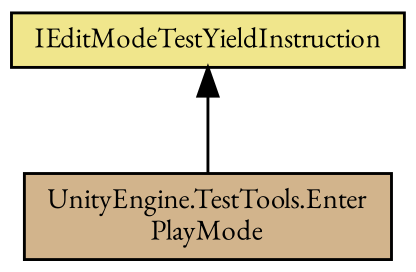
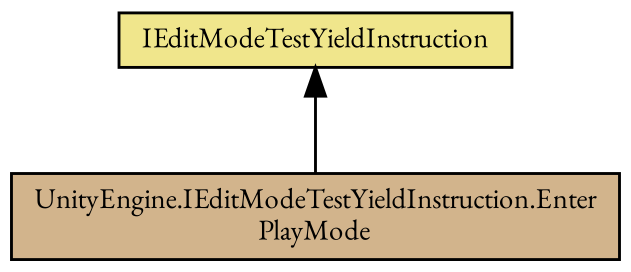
node "UnityEngine.TestTools.Enter PlayMode": label "UnityEngine.TestTools.Enter PlayMode" -> "UnityEngine.IEditModeTestYieldInstruction.Enter PlayMode"
